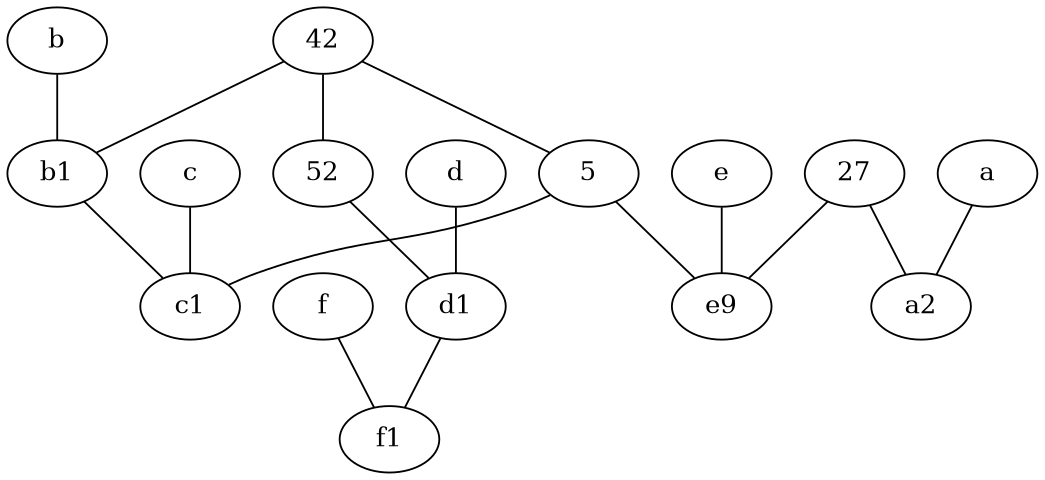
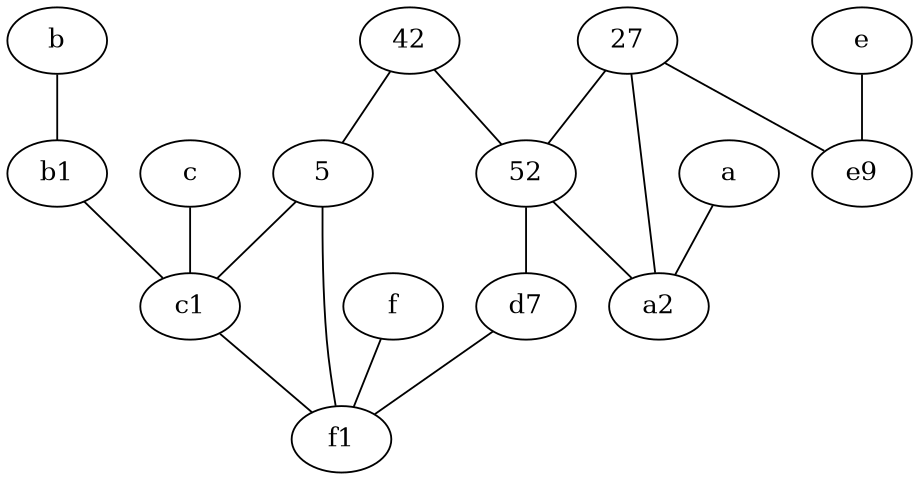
edge "42" -- "b1": removed
edge "27" -- "52": added
node "d": removed
edge "52" -- "a2": added
edge "5" -- "e9": now "5" -- "f1"
node "d1": label "d1" -> "d7"
edge "c1" -- "f1": added
